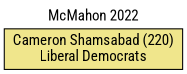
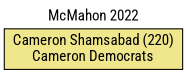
node "Cameron Shamsabad (220) Liberal Democrats": label "Cameron Shamsabad (220) Liberal Democrats" -> "Cameron Shamsabad (220) Cameron Democrats"
